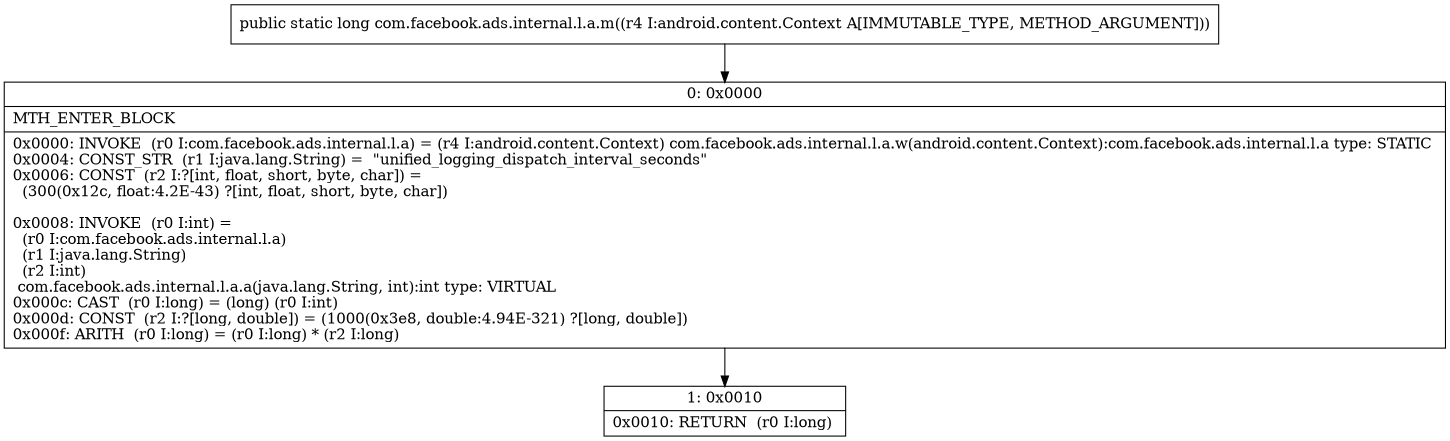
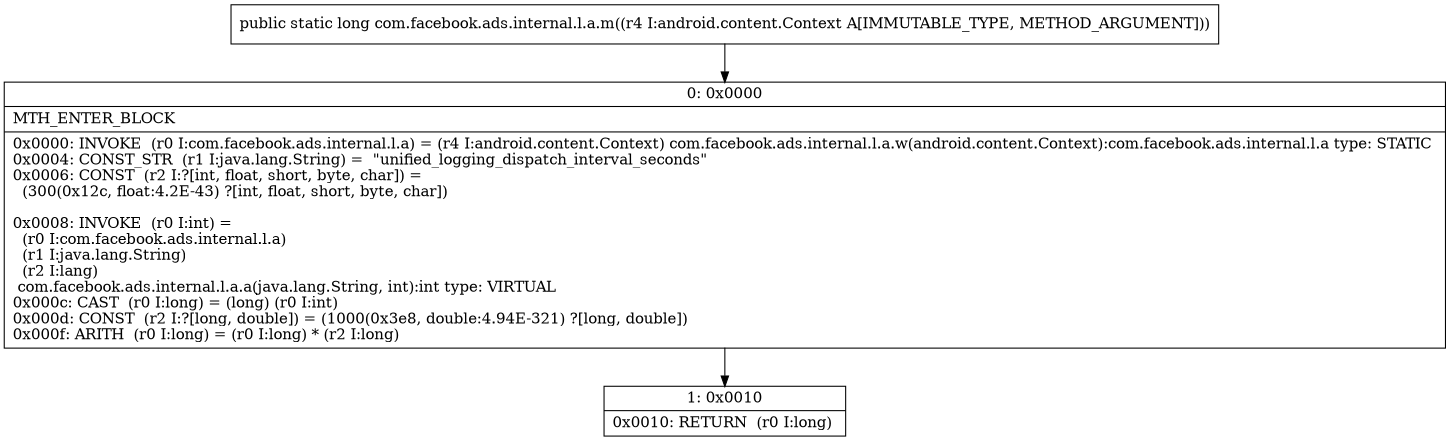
node "0: 0x0000": text "(r2 I:int)" -> "(r2 I:lang)"
